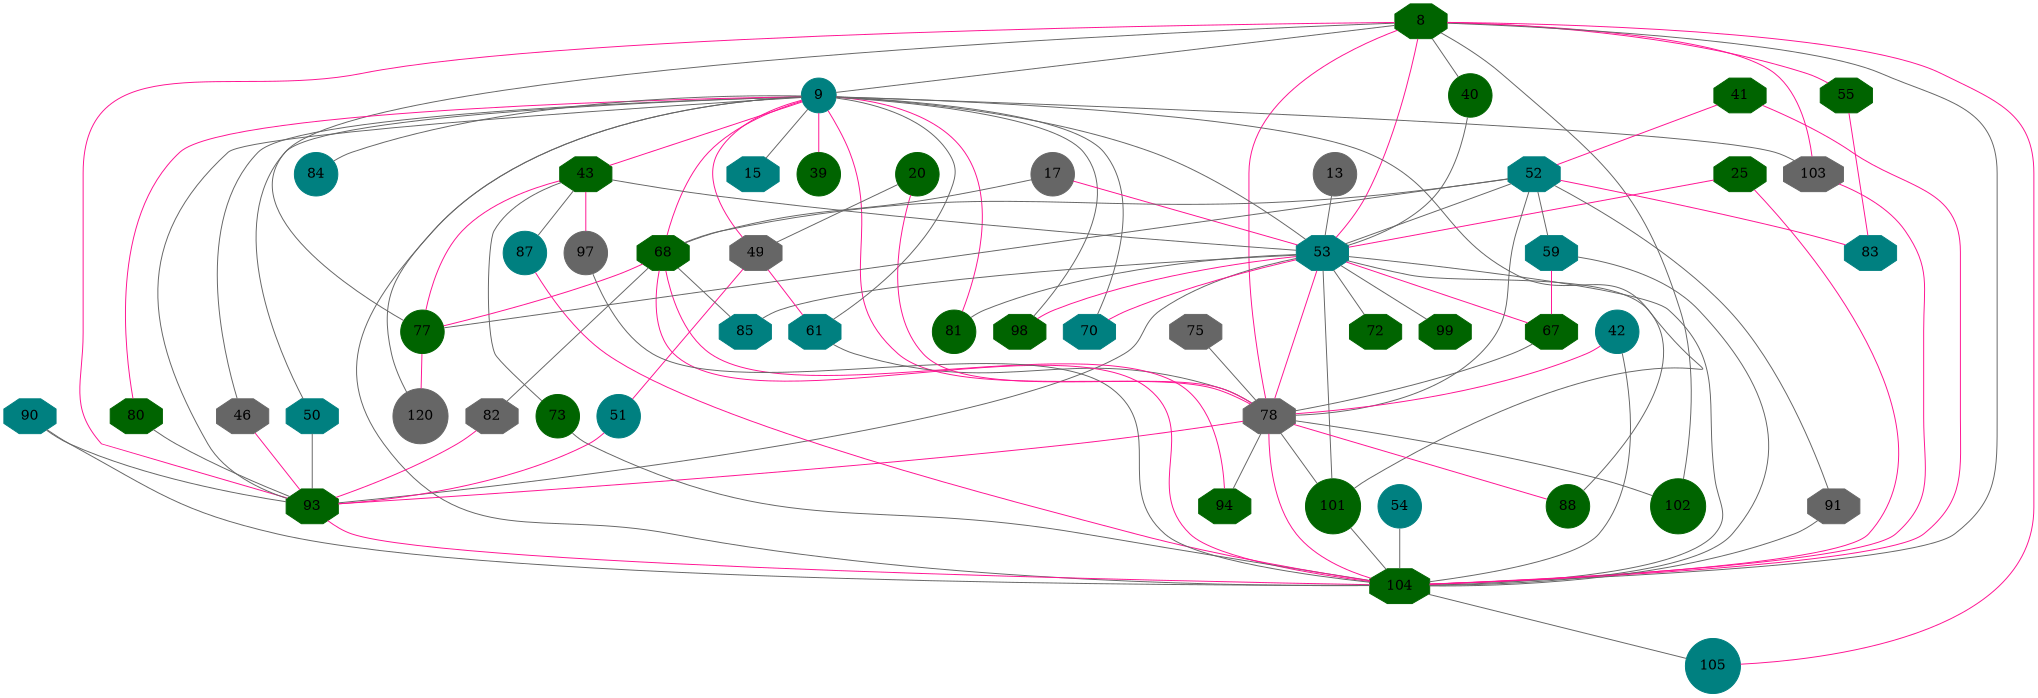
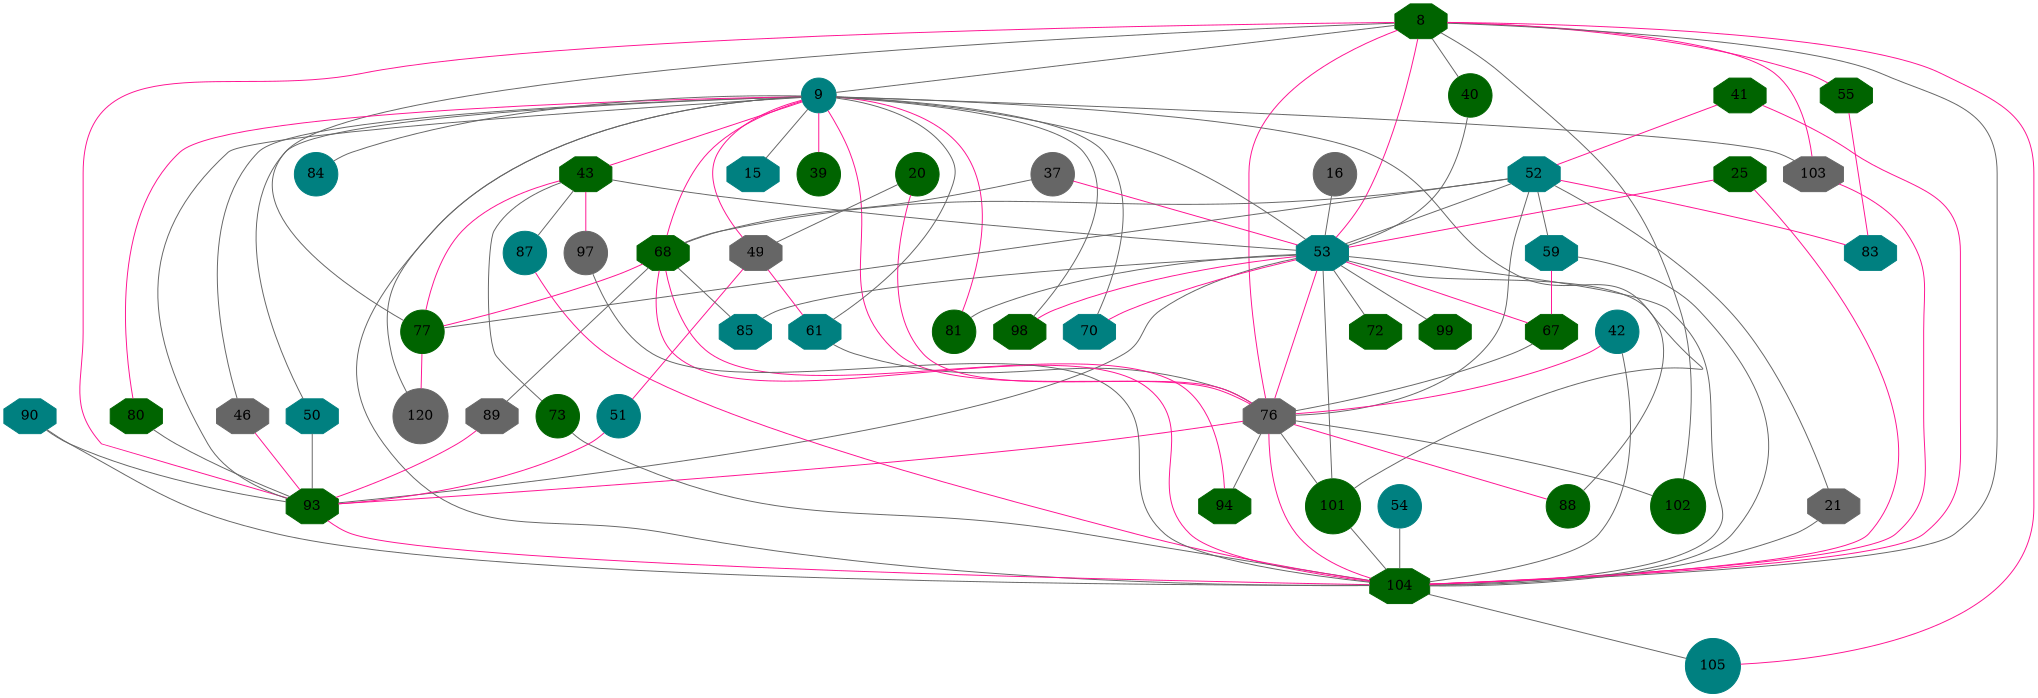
node "17": label "17" -> "37"
node "13": label "13" -> "16"
node "75": removed
node "82": label "82" -> "89"
node "78": label "78" -> "76"
node "91": label "91" -> "21"
